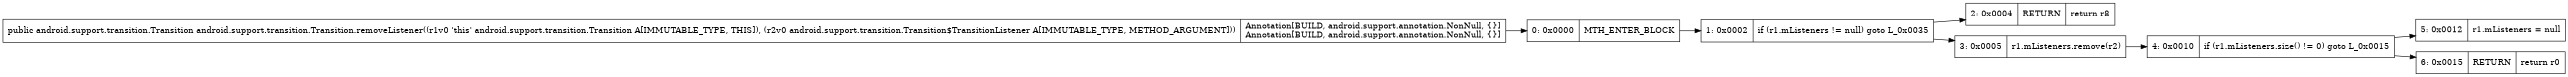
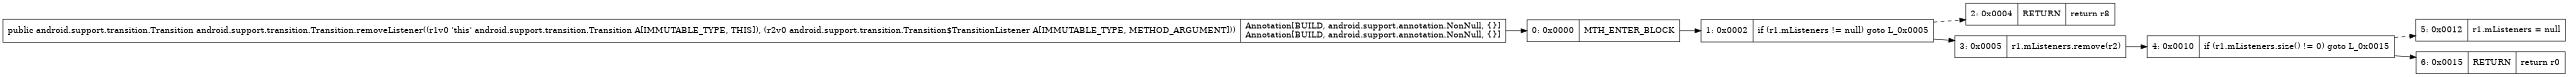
edge "1: 0x0002" -> "2: 0x0004": style solid -> dashed
node "1: 0x0002": text "if (r1.mListeners != null) goto L_0x0035" -> "if (r1.mListeners != null) goto L_0x0005"
edge "4: 0x0010" -> "5: 0x0012": style solid -> dashed
